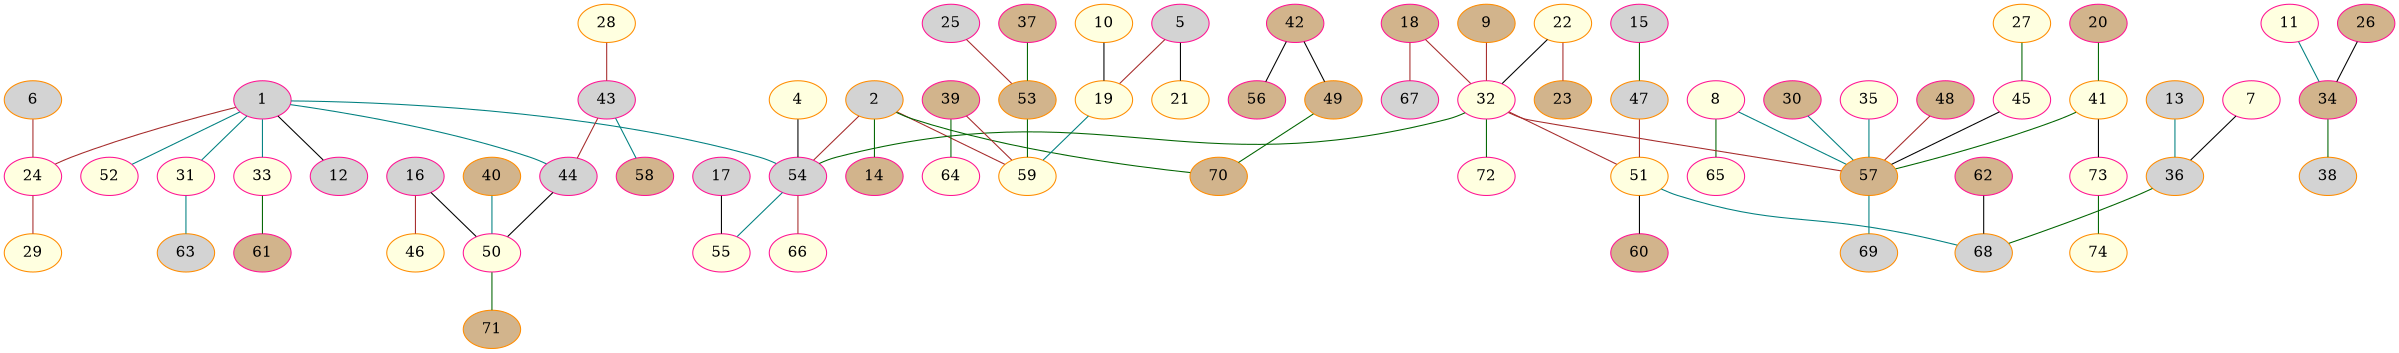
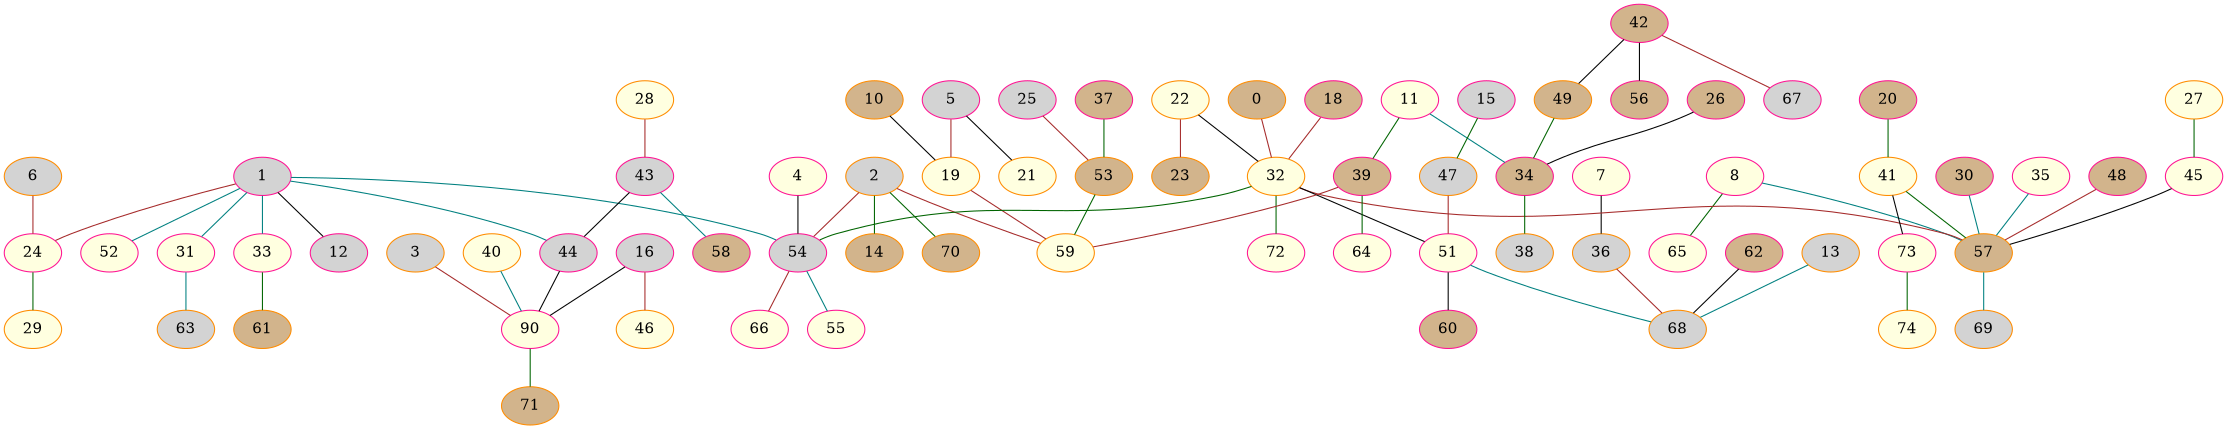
node "10": fillcolor lightyellow -> tan
node "9": label "9" -> "0"
edge "18" -- "67": now "42" -- "67"
node "4": color darkorange -> deeppink
node "32": color deeppink -> darkorange
edge "49" -- "70": now "49" -- "34"
edge "43" -- "44": color brown -> black
edge "11" -- "39": added
edge "32" -- "51": color brown -> black
edge "13" -- "36": now "13" -- "68"
edge "19" -- "59": color teal -> brown
node "40": fillcolor tan -> lightyellow
node "17": removed
node "14": color deeppink -> darkorange
node "51": color darkorange -> deeppink
edge "24" -- "29": color brown -> darkgreen
edge "36" -- "68": color darkgreen -> brown
node "61": color deeppink -> darkorange
node "3": added
node "50": label "50" -> "90"
